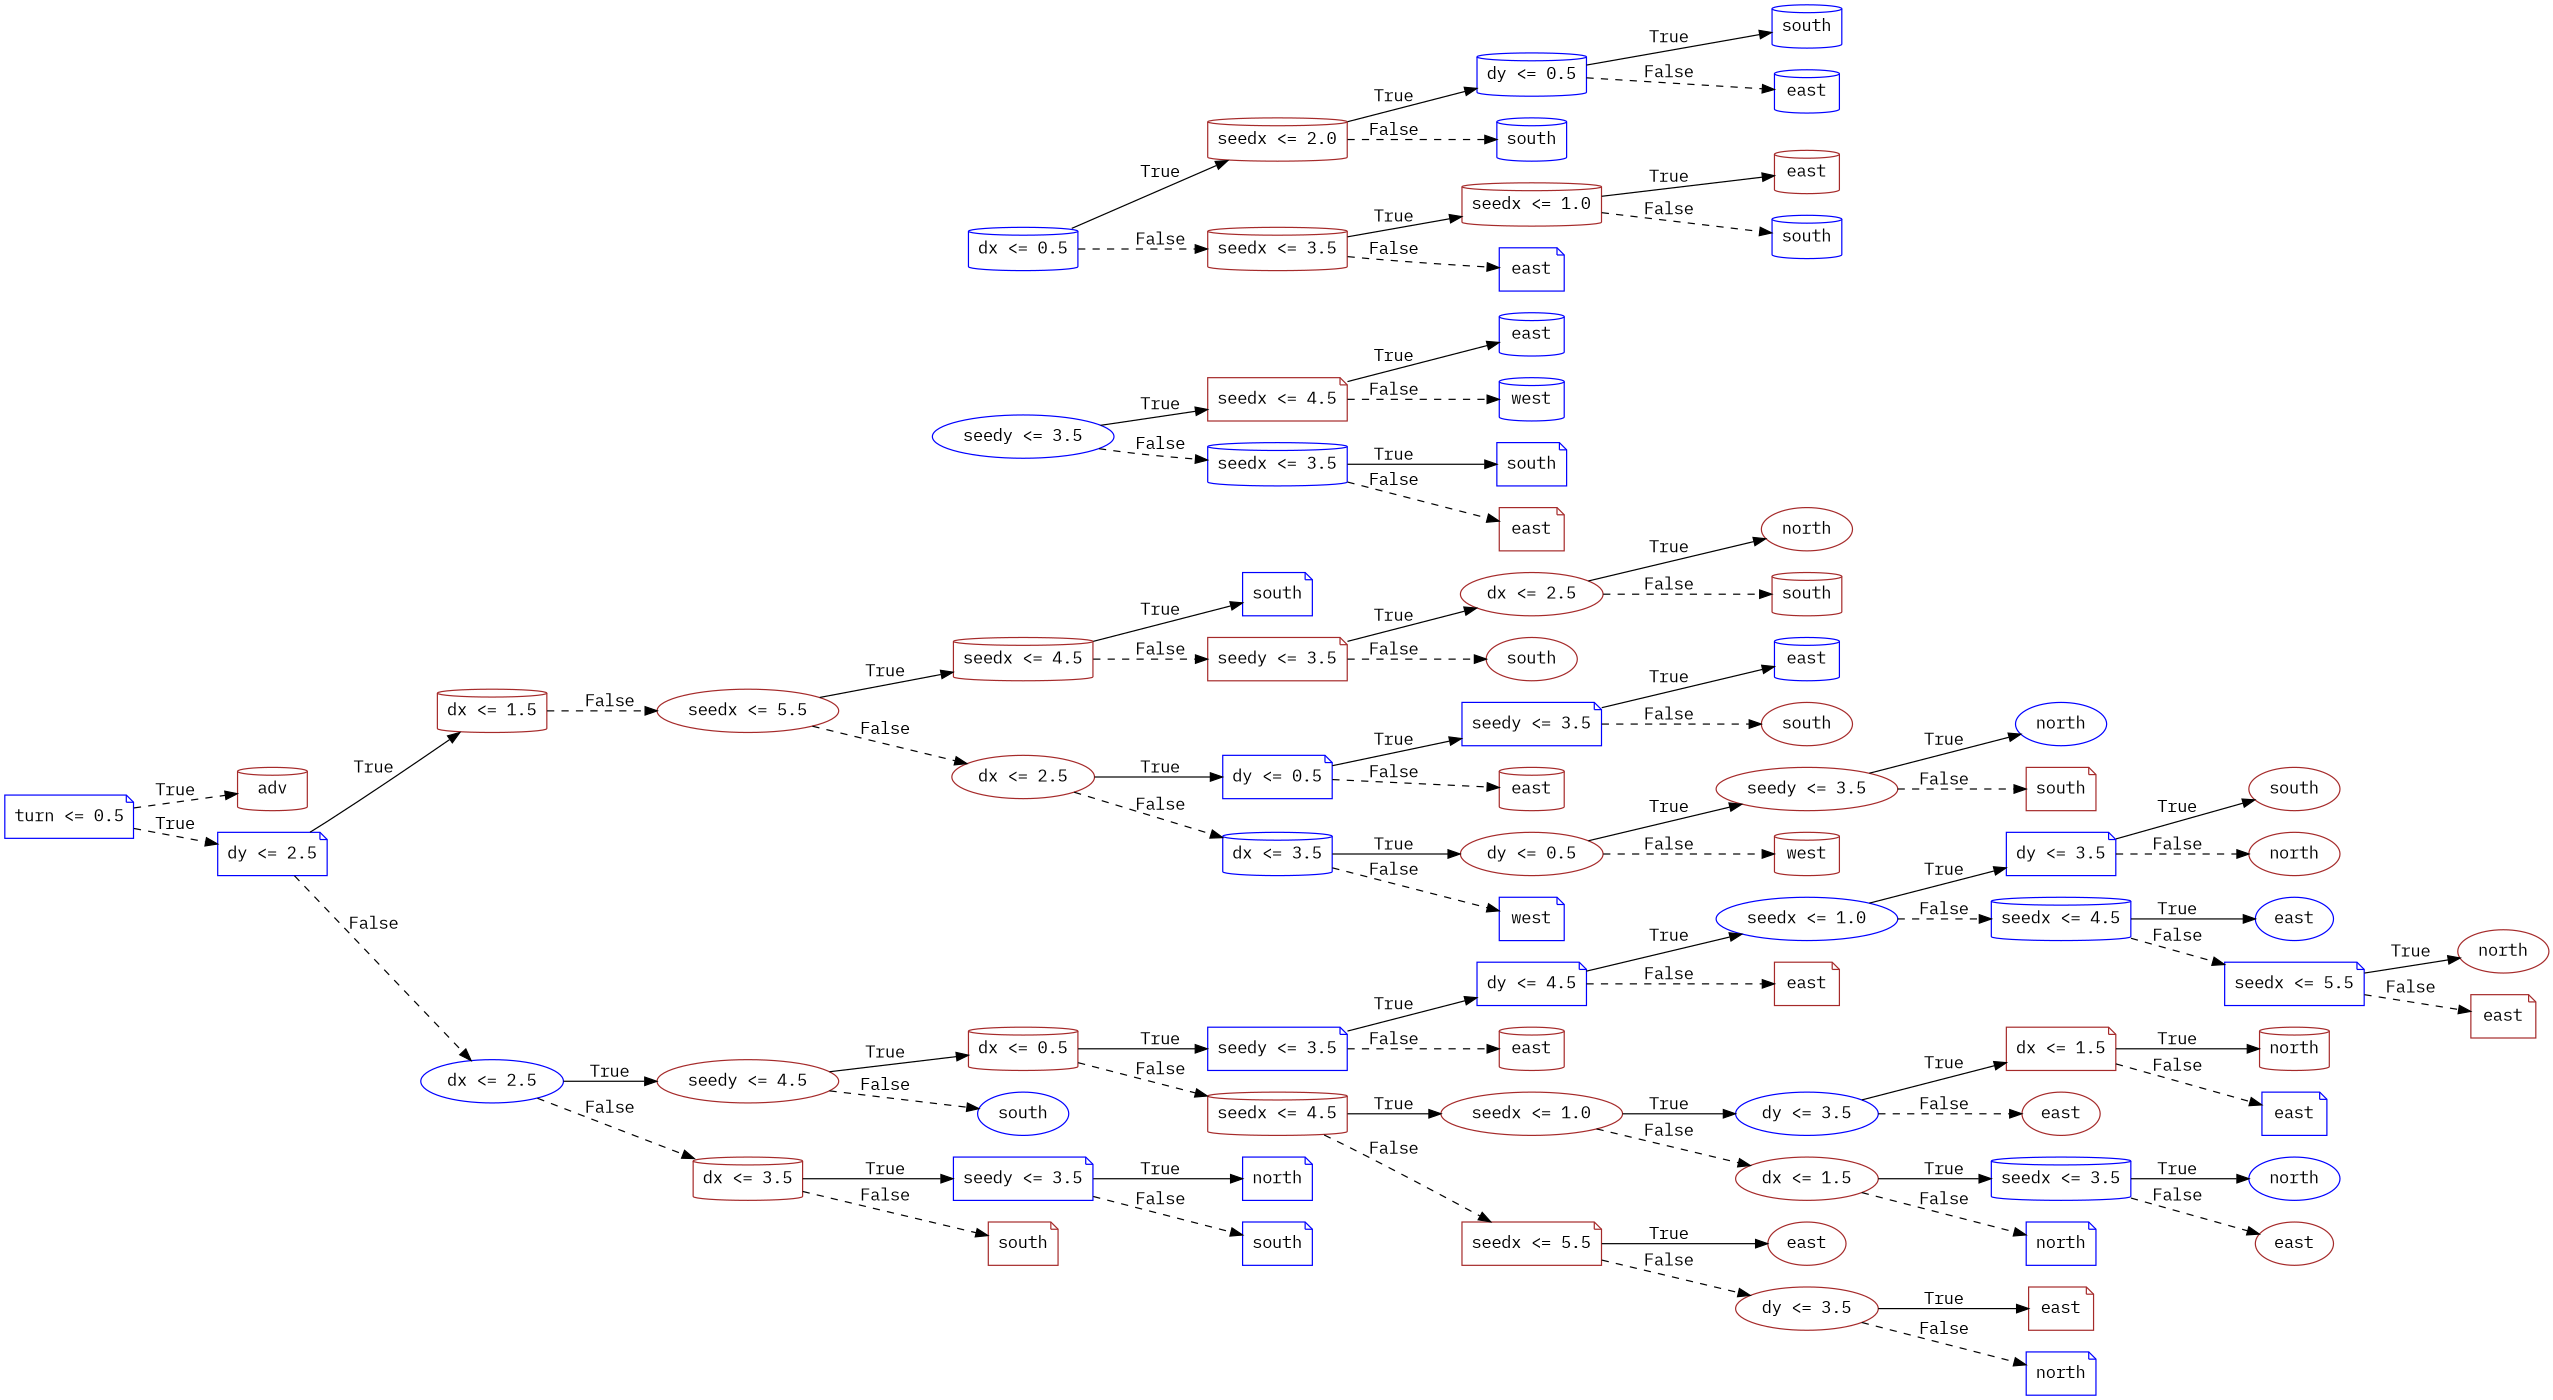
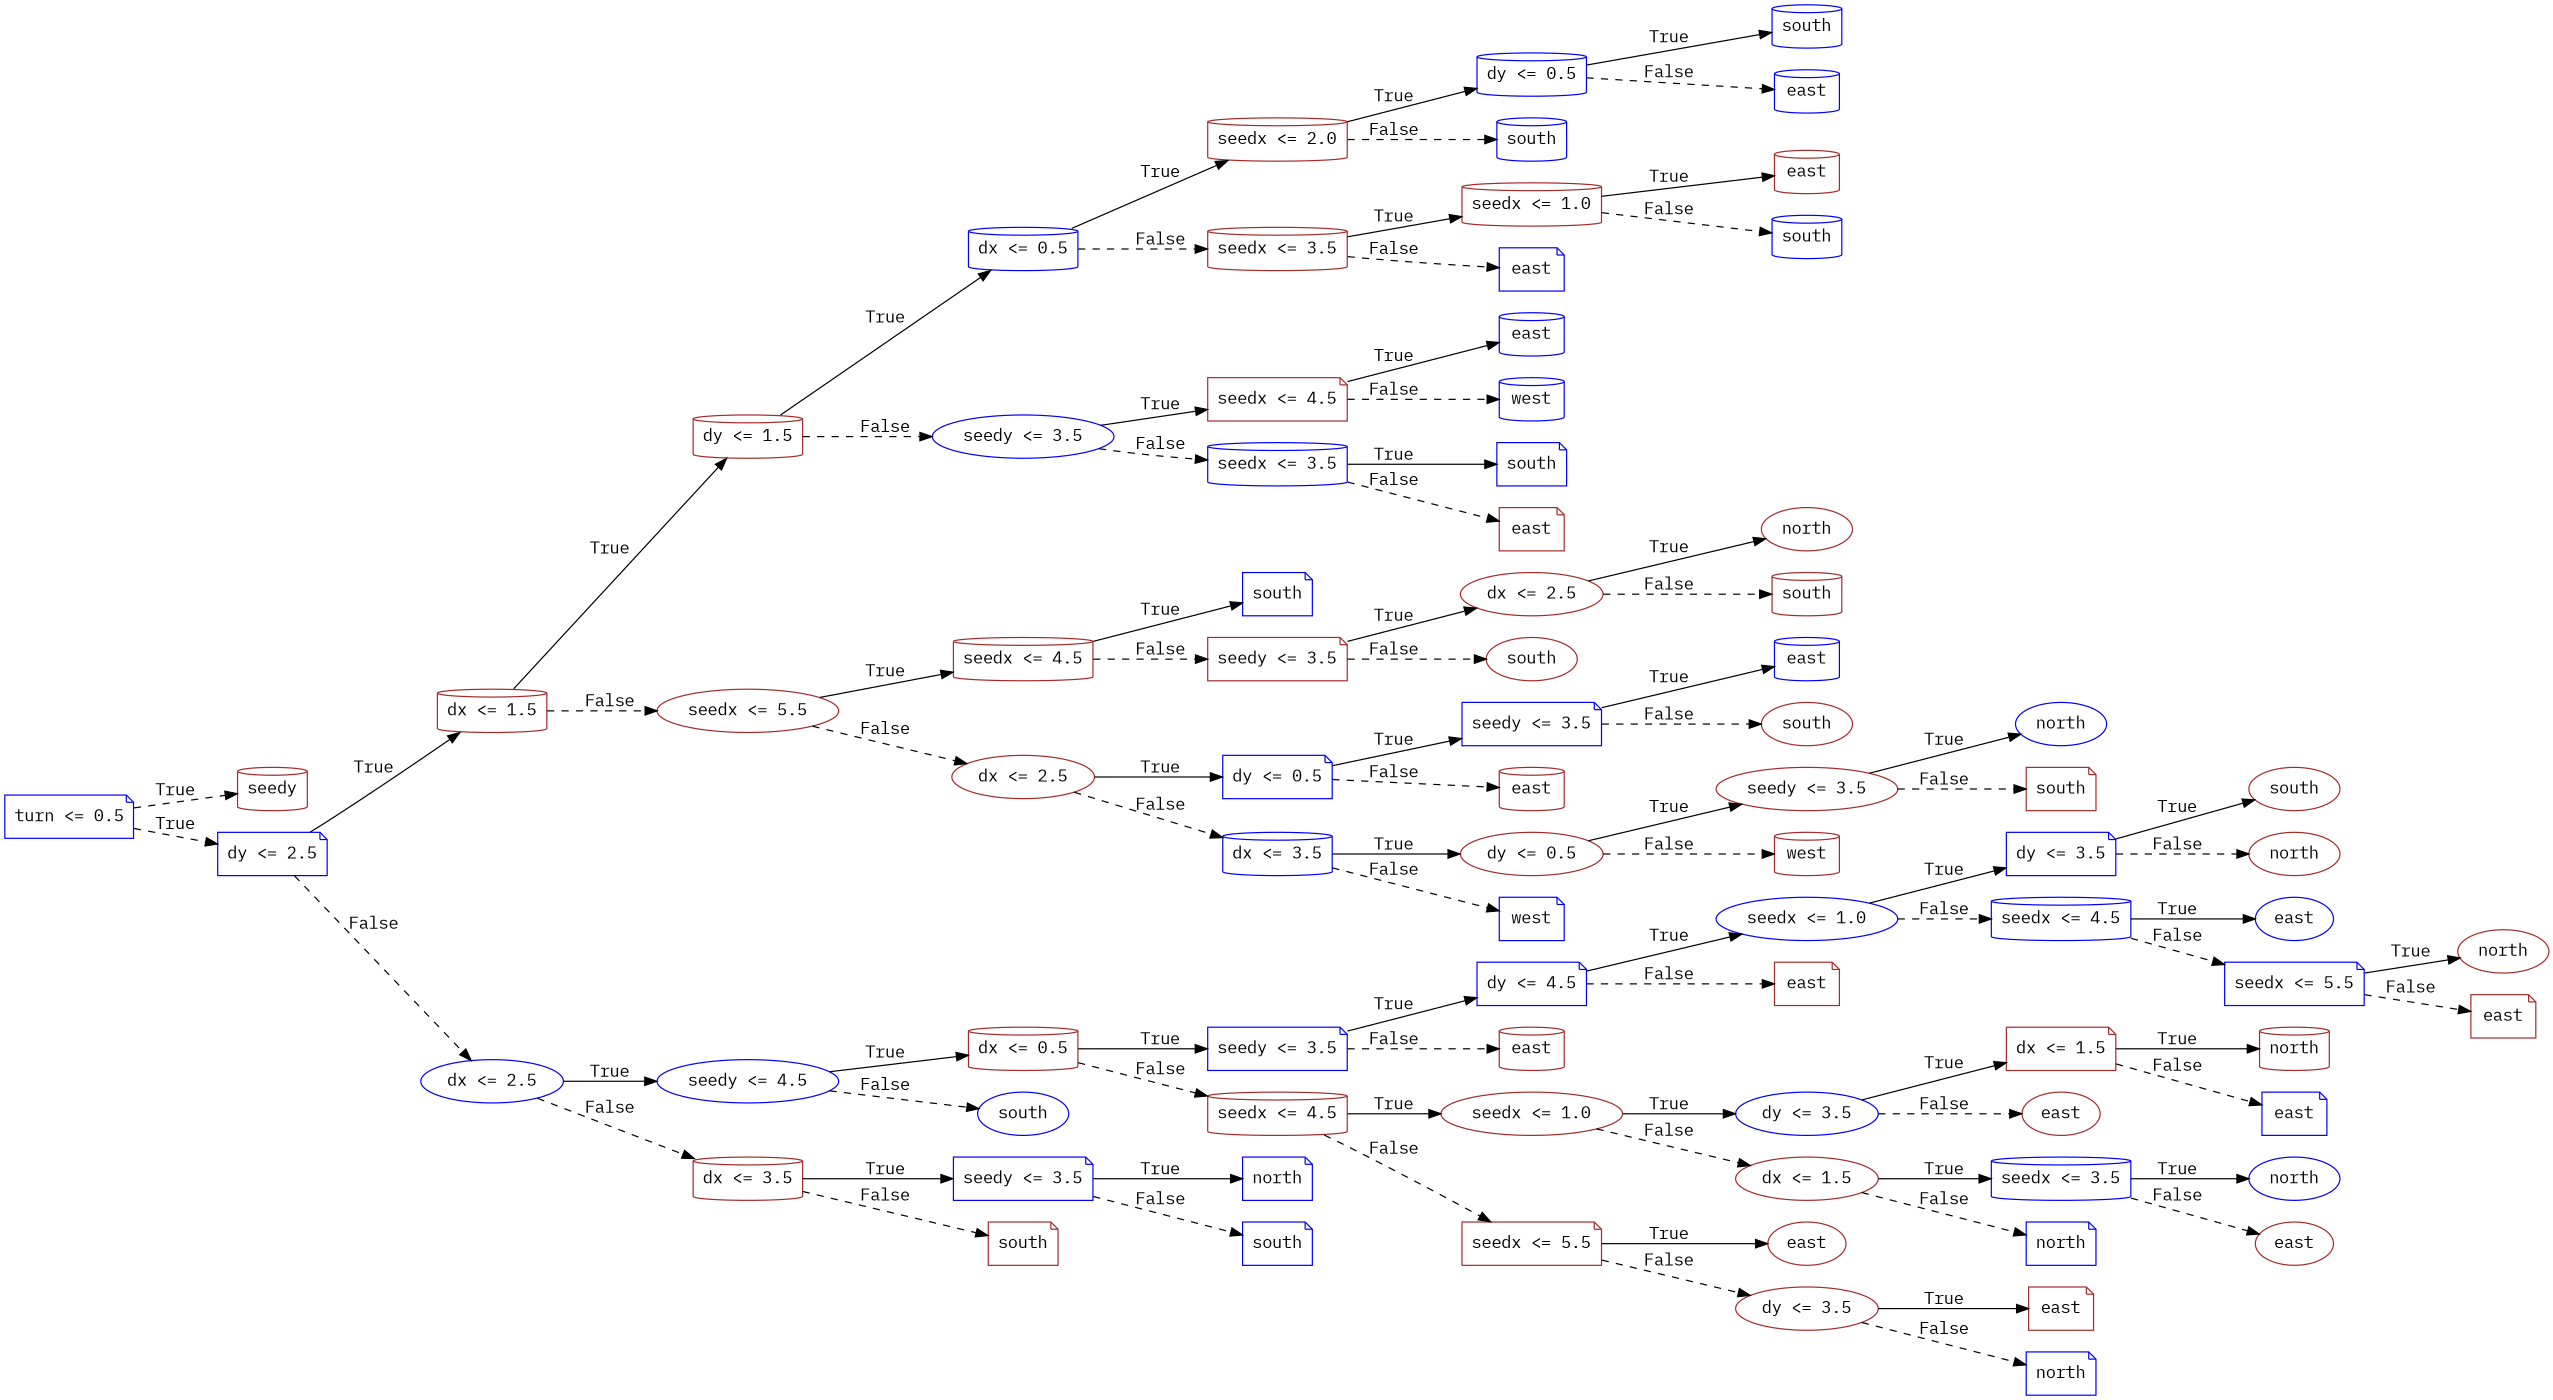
node "dy <= 1.5": added
node "adv": label "adv" -> "seedy"
node "seedy <= 4.5": color brown -> blue
